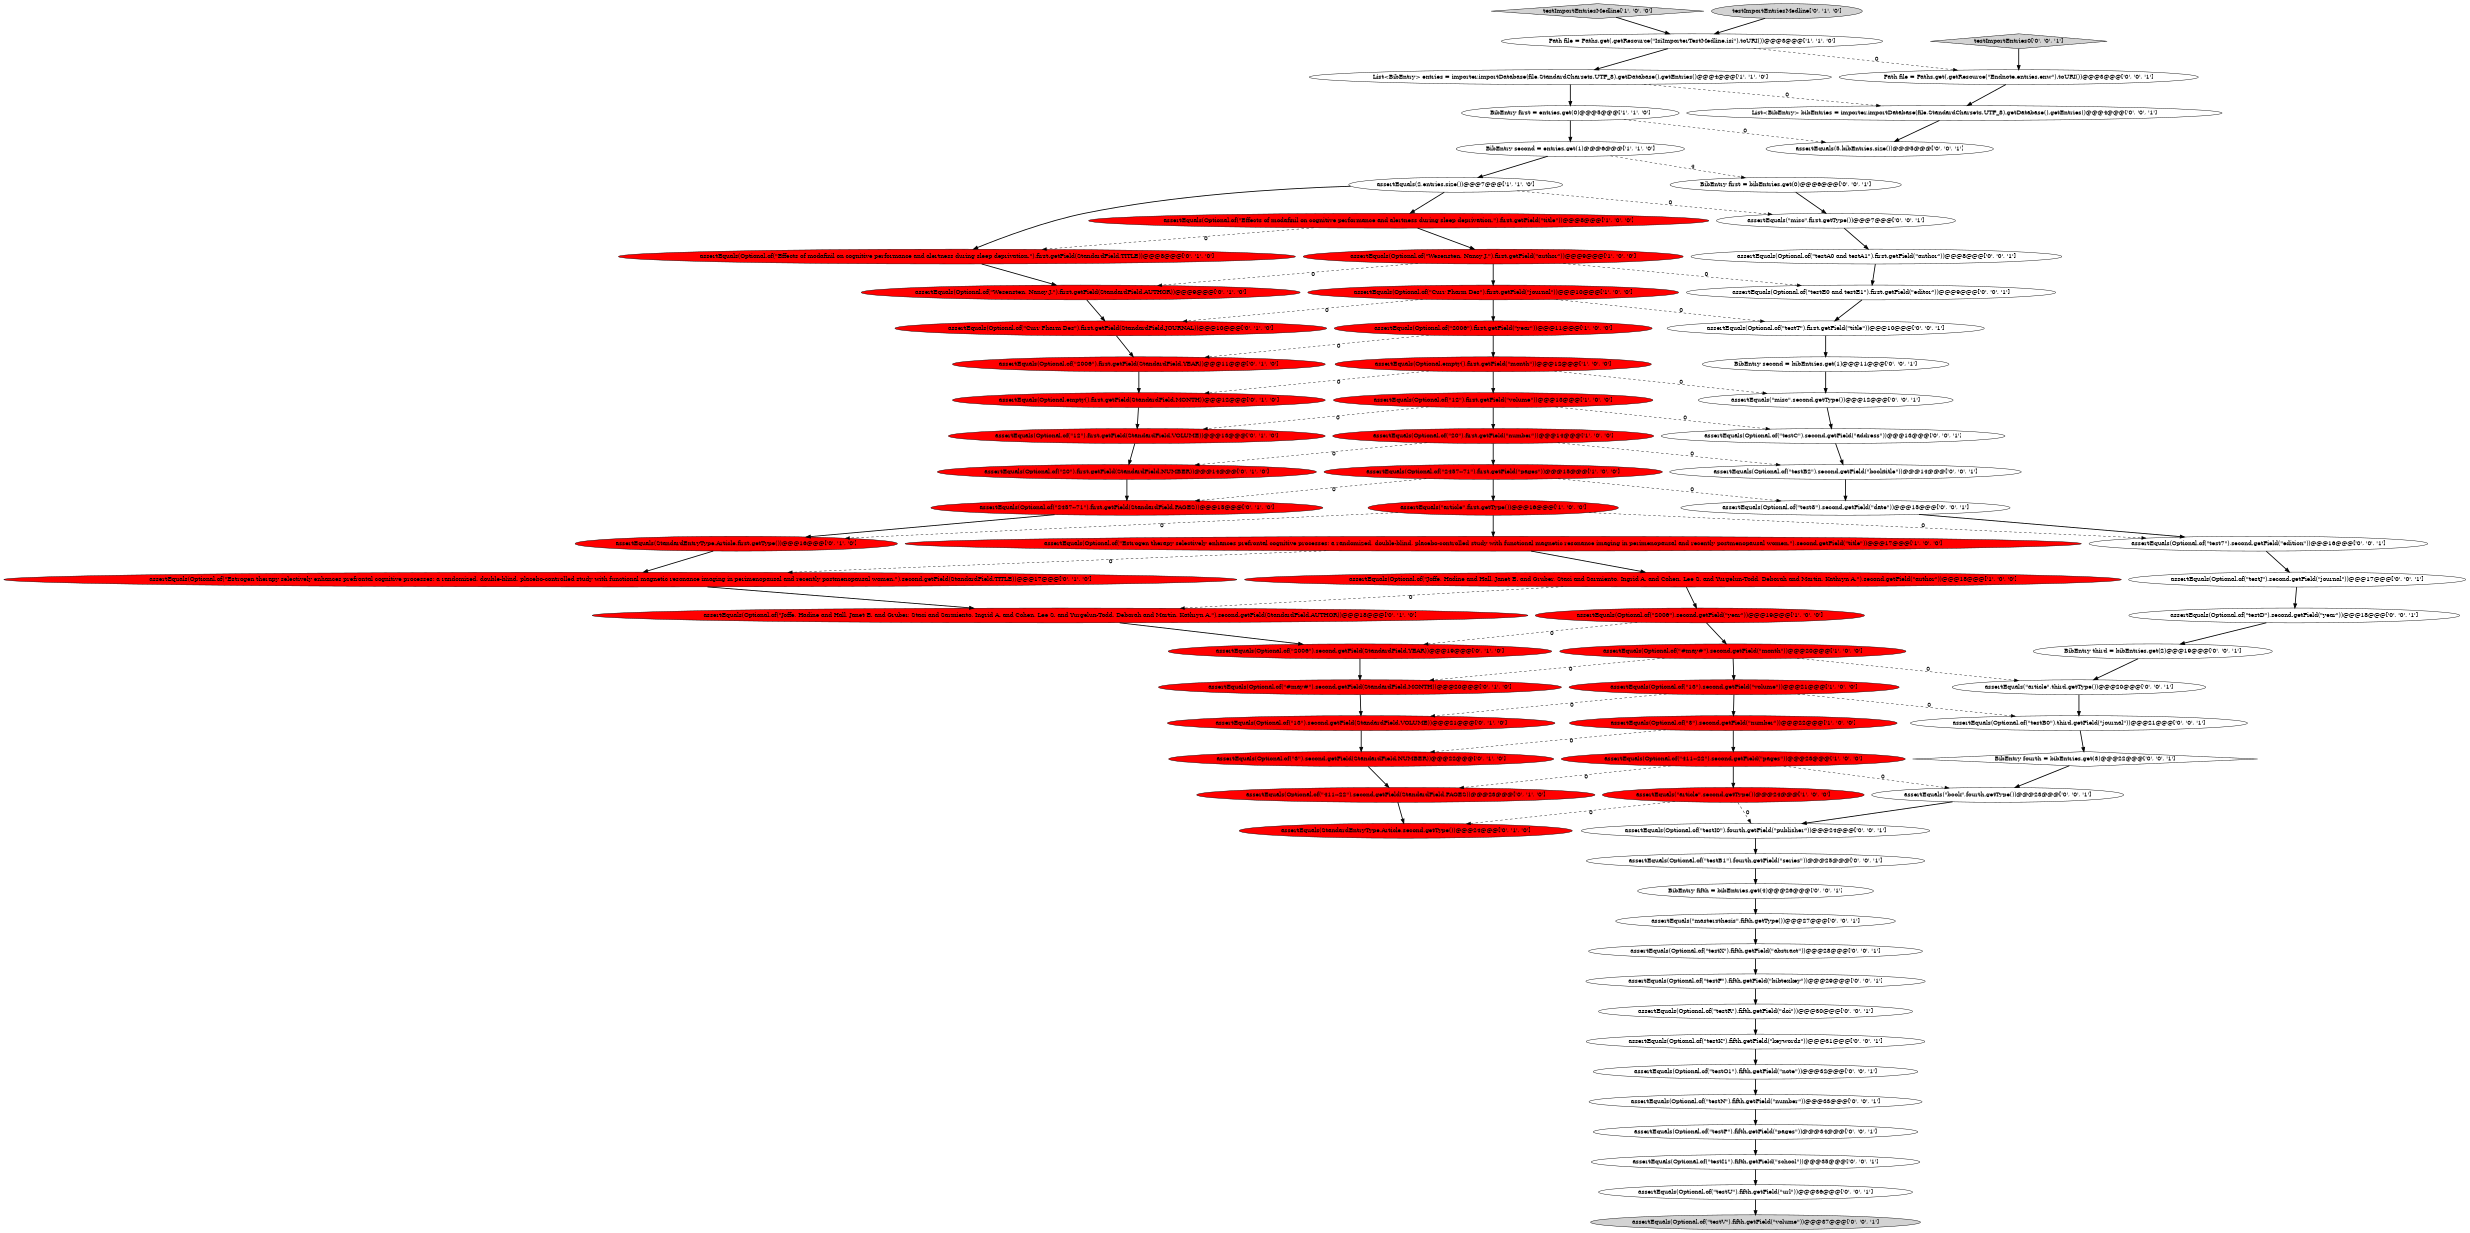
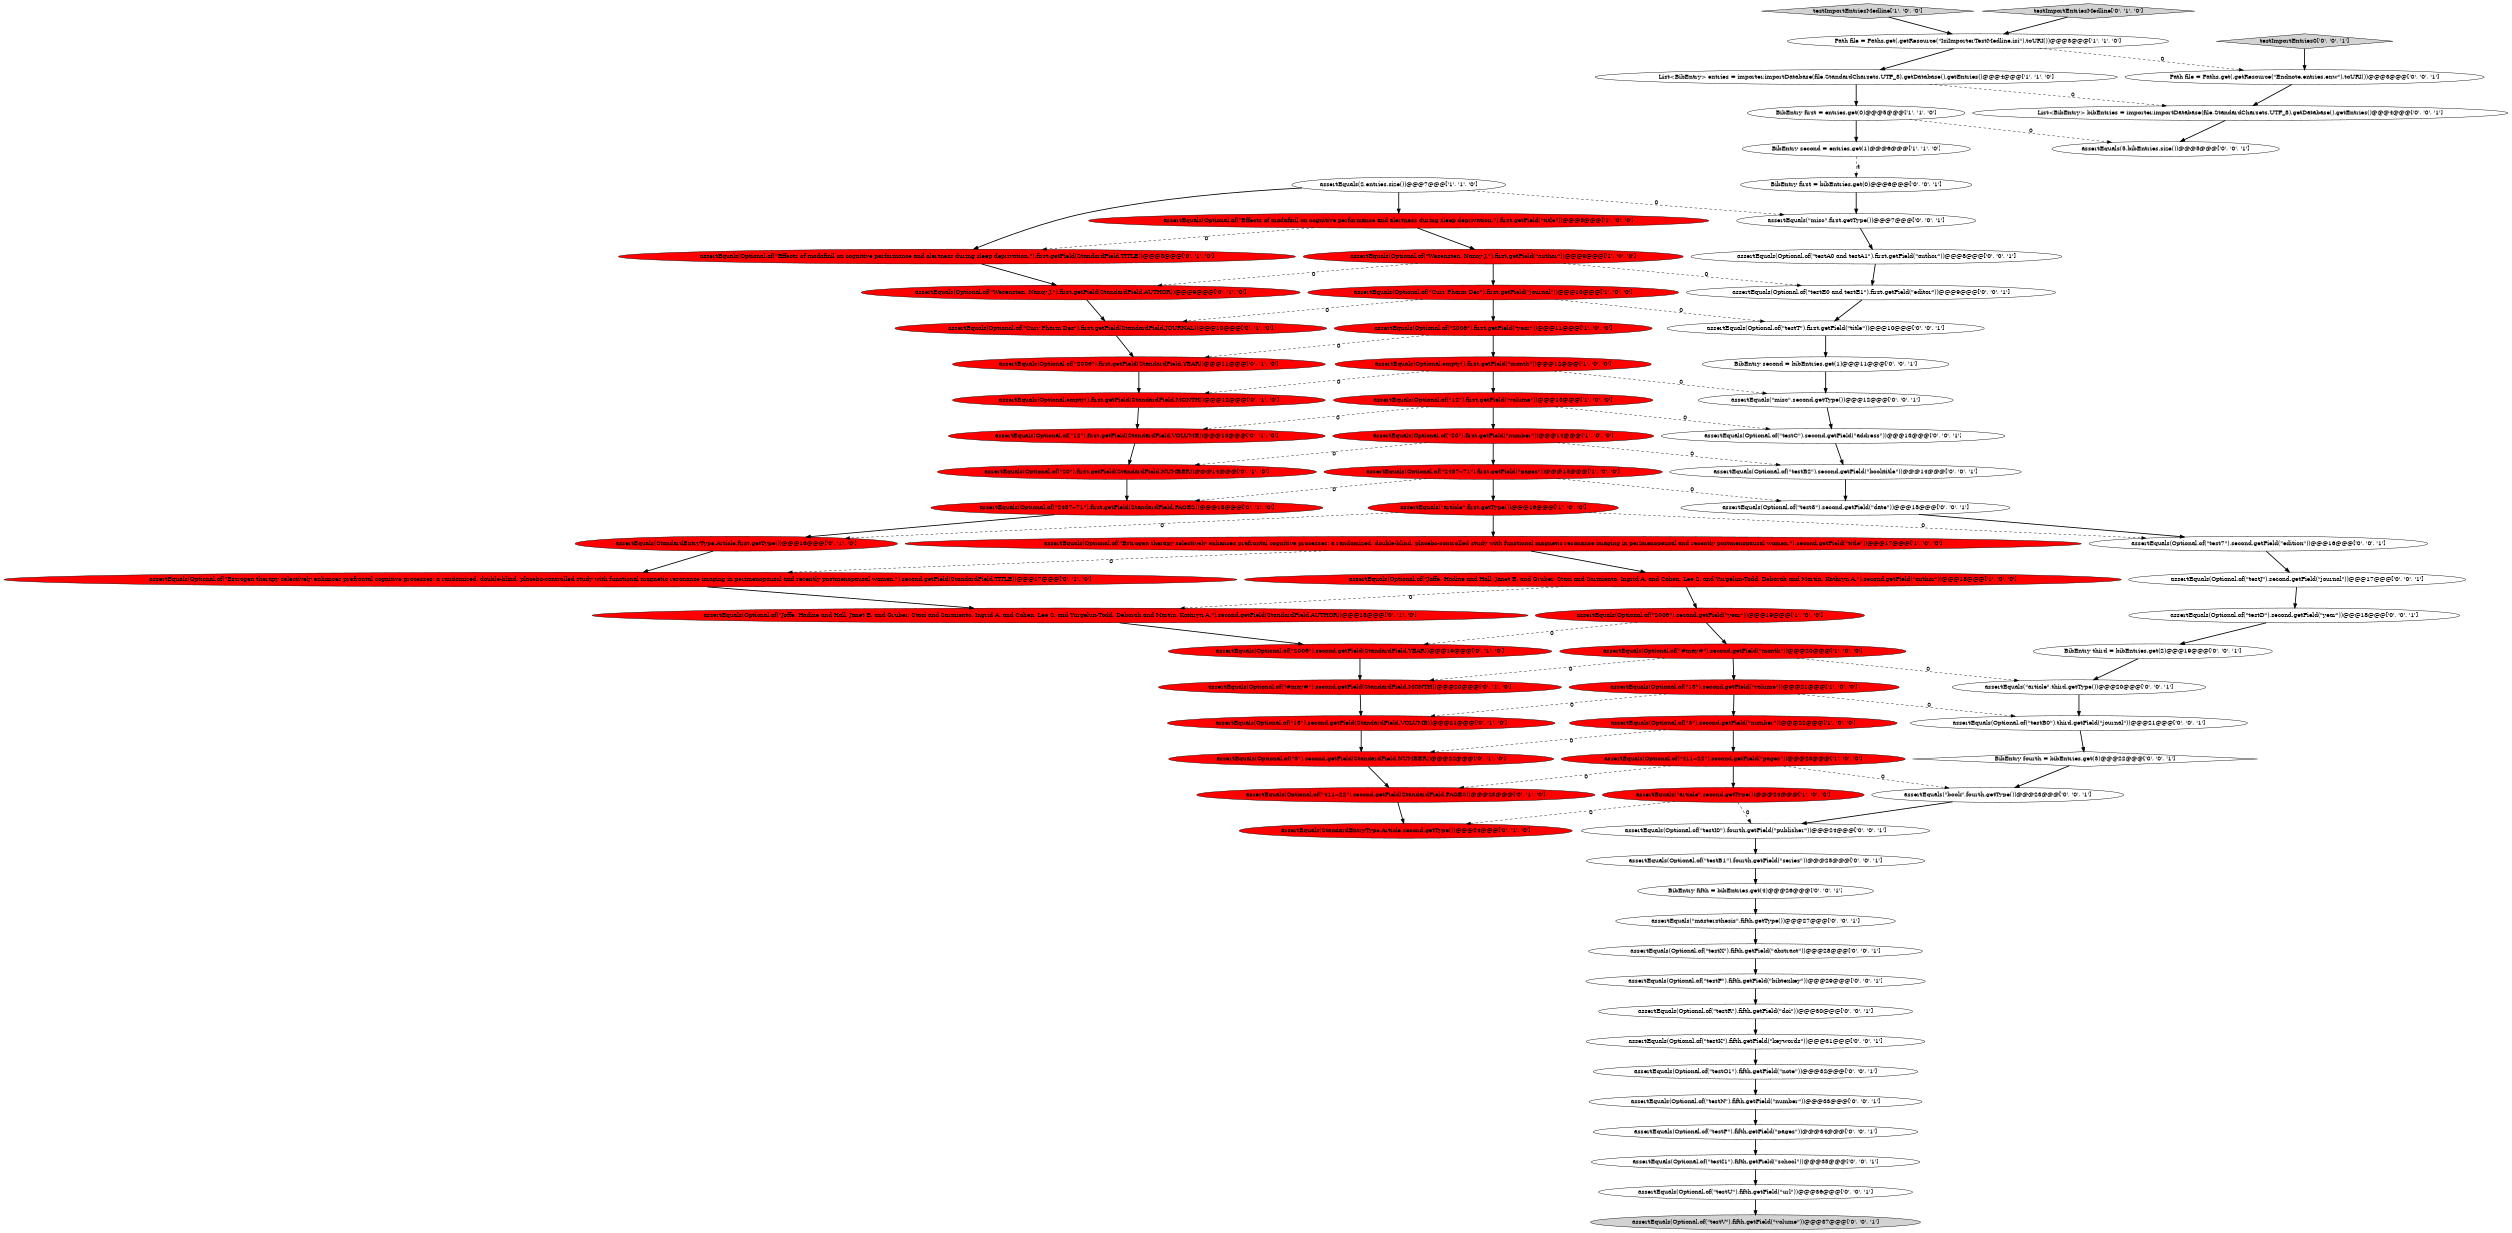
node "testImportEntriesMedline['0', '1', '0']": shape ellipse -> diamond
edge "BibEntry second = entries.get(1)@@@6@@@['1', '1', '0']" -> "assertEquals(2,entries.size())@@@7@@@['1', '1', '0']": removed
